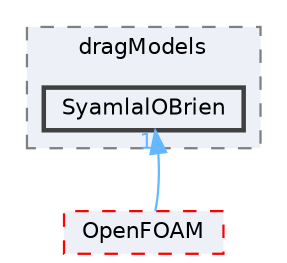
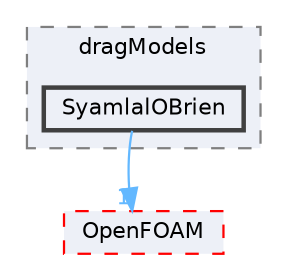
edge "OpenFOAM" -> "SyamlalOBrien": reversed
